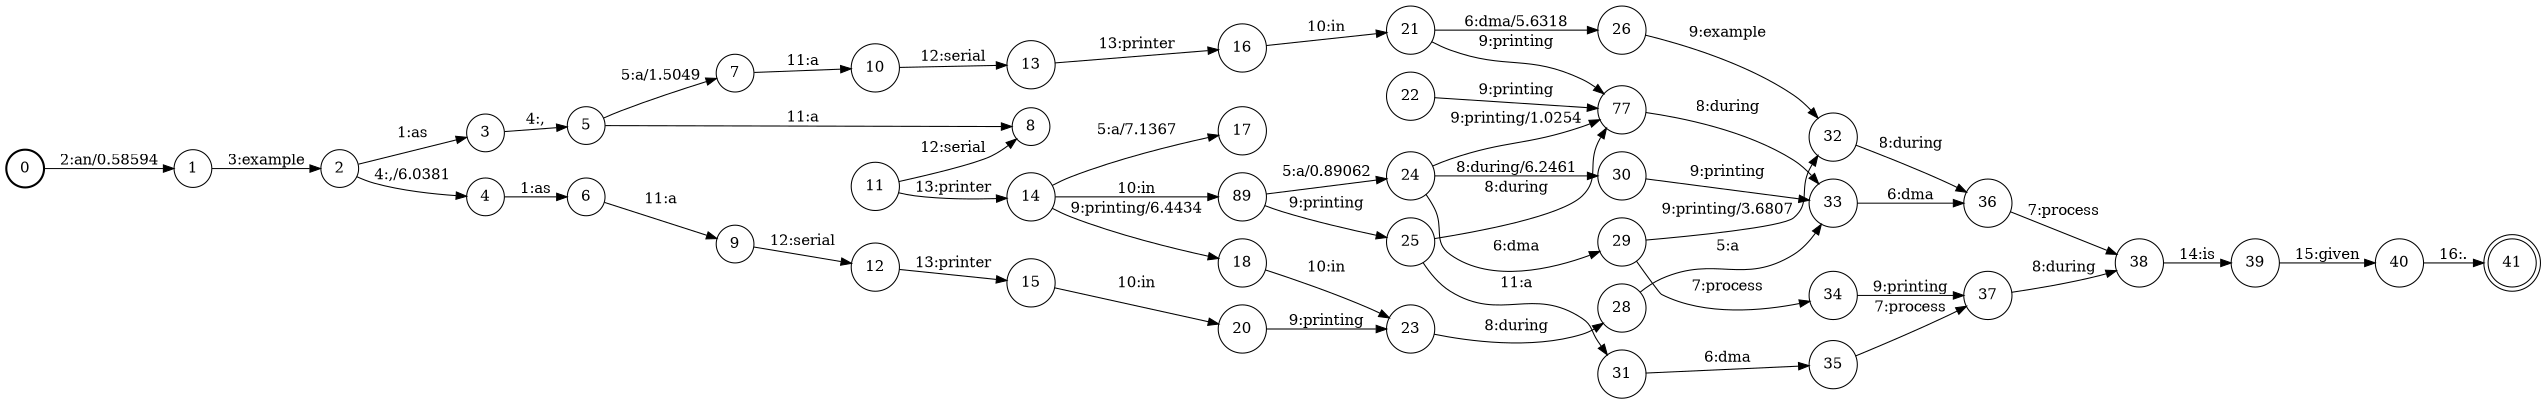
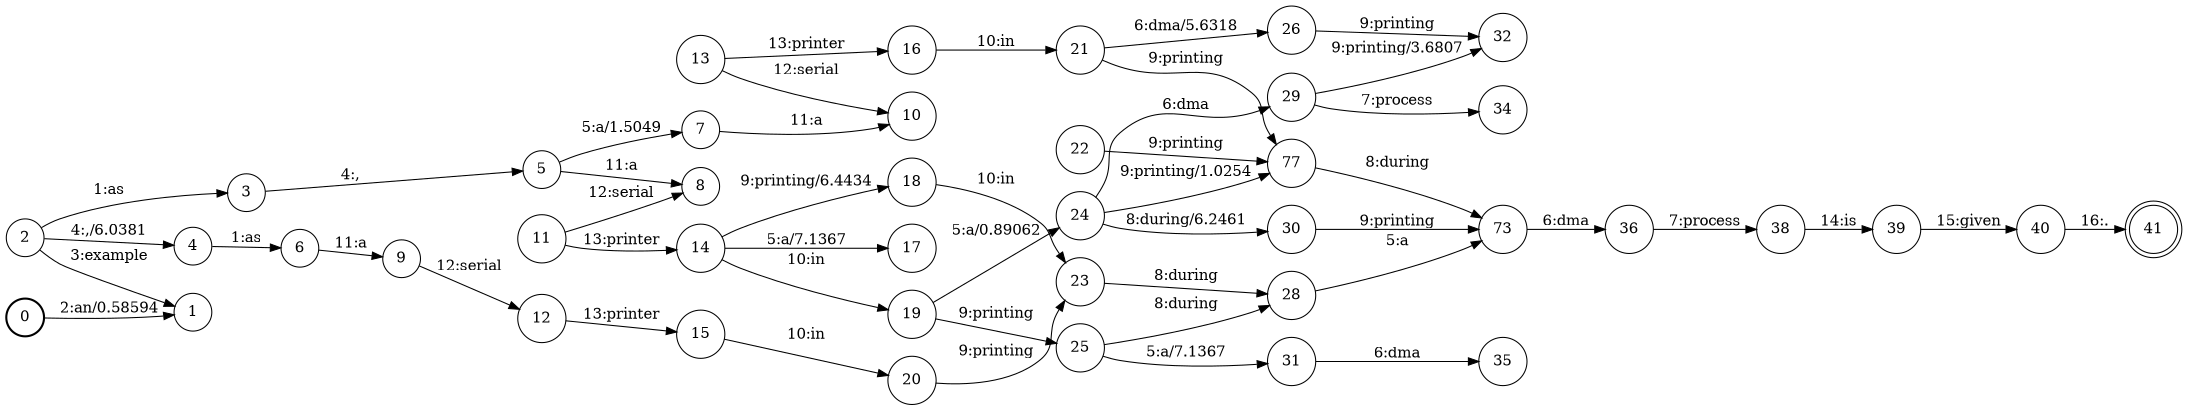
edge "26" -> "32": label "9:example" -> "9:printing"
edge "10" -> "13": reversed
edge "32" -> "36": removed, label "8:during"
edge "1" -> "2": reversed
node "89": label "89" -> "19"
node "33": label "33" -> "73"
edge "25" -> "77": now "25" -> "28"
edge "25" -> "31": label "11:a" -> "5:a/7.1367"
node "37": removed
